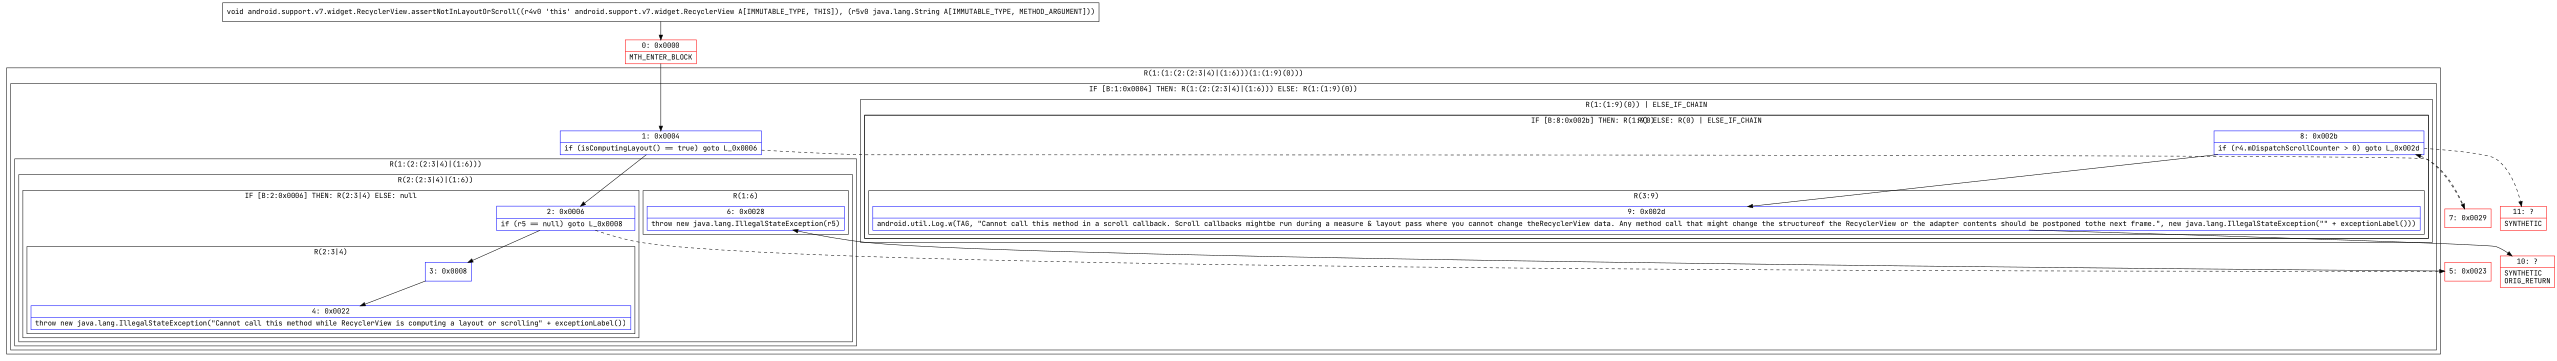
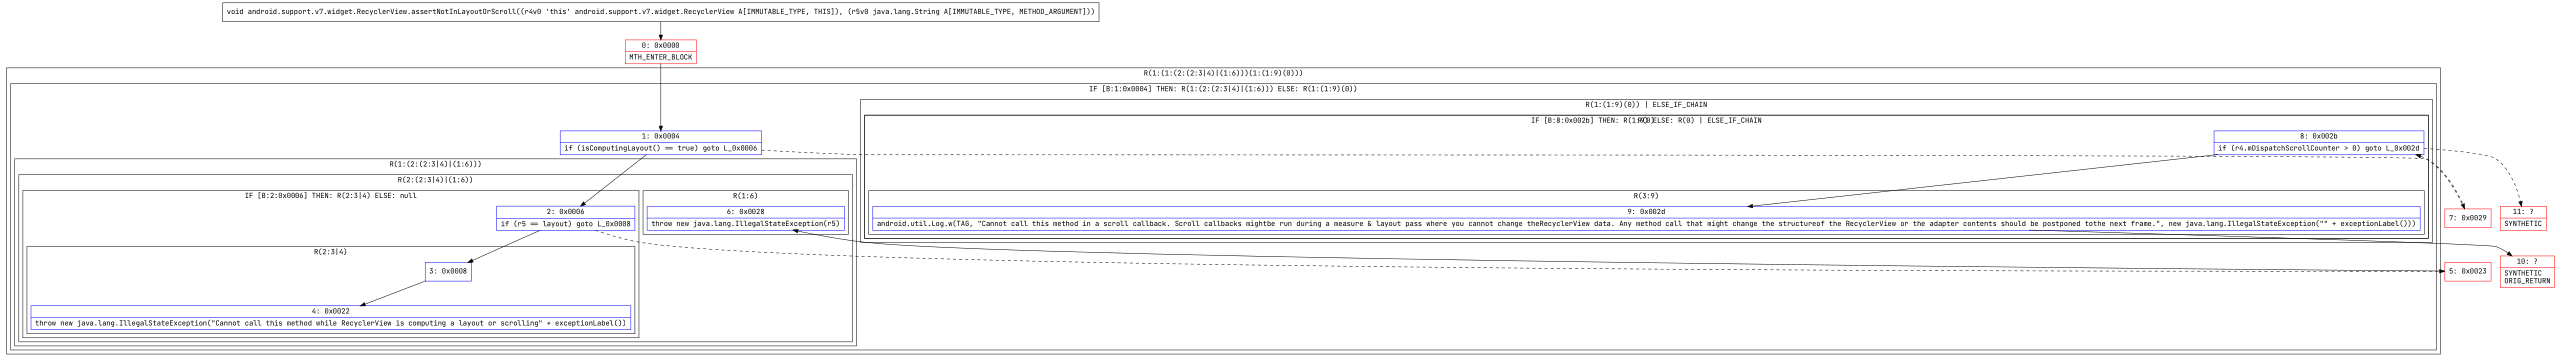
node "2: 0x0006": text "if (r5 == null) goto L_0x0008" -> "if (r5 == layout) goto L_0x0008"
